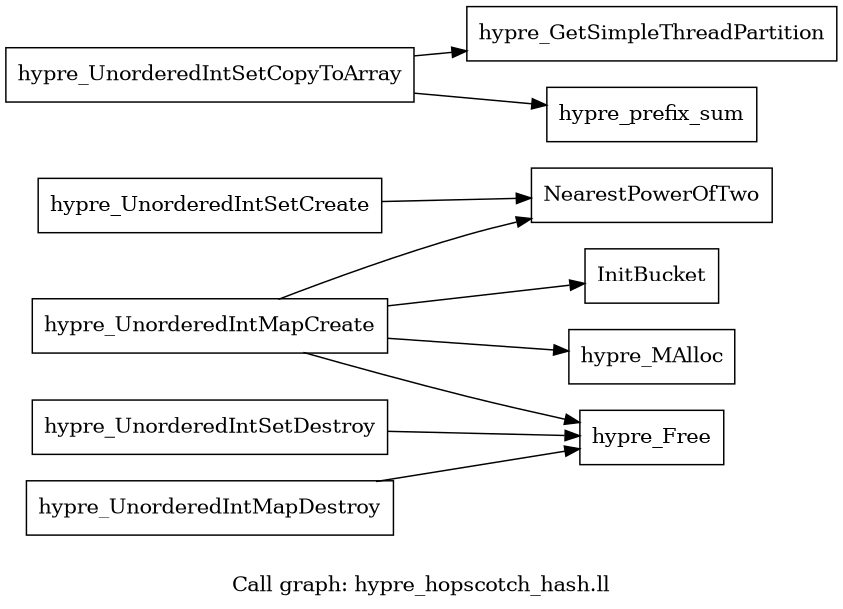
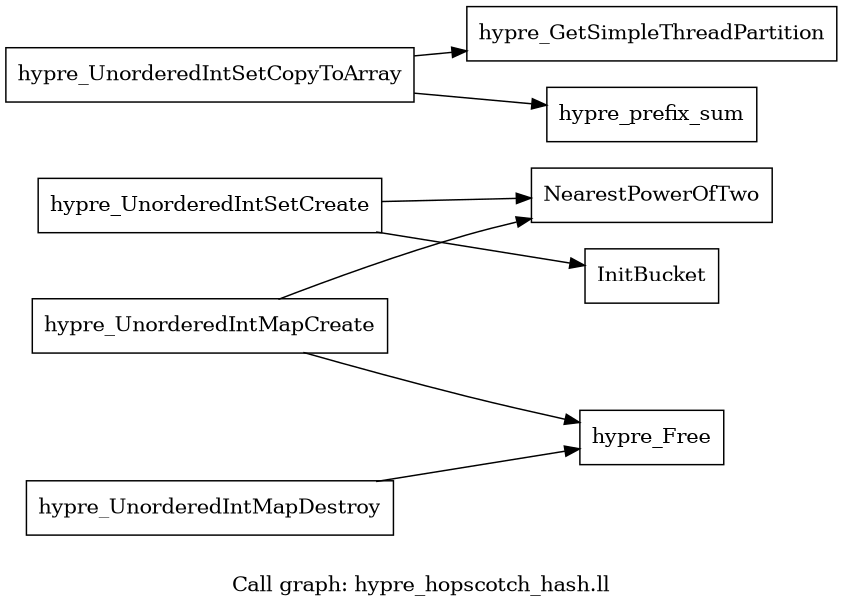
edge "hypre_UnorderedIntMapCreate" -> "InitBucket": now "hypre_UnorderedIntSetCreate" -> "InitBucket"
node "hypre_MAlloc": removed
node "hypre_UnorderedIntSetDestroy": removed
